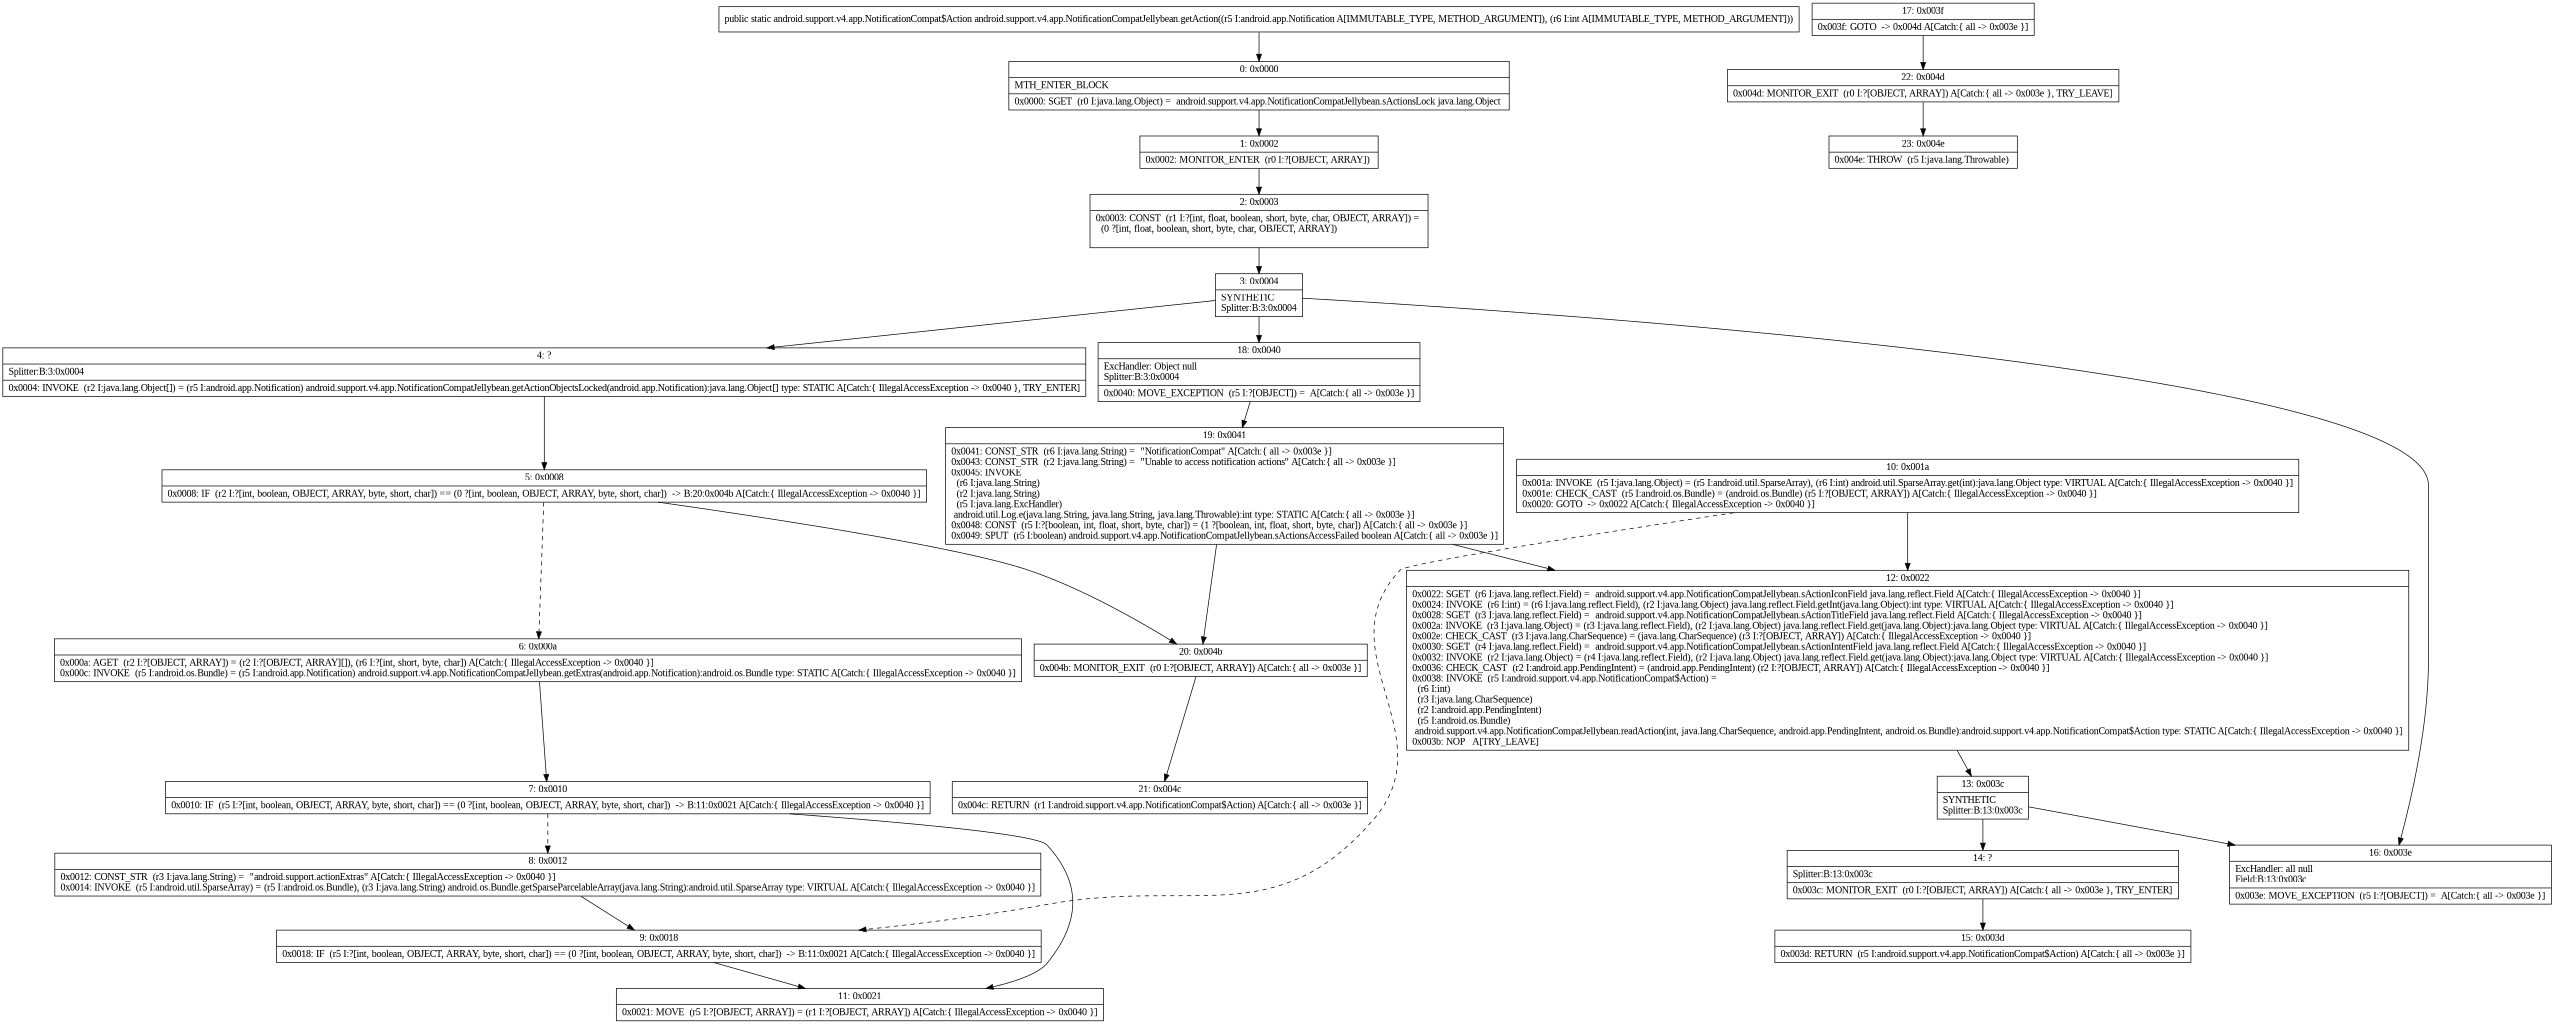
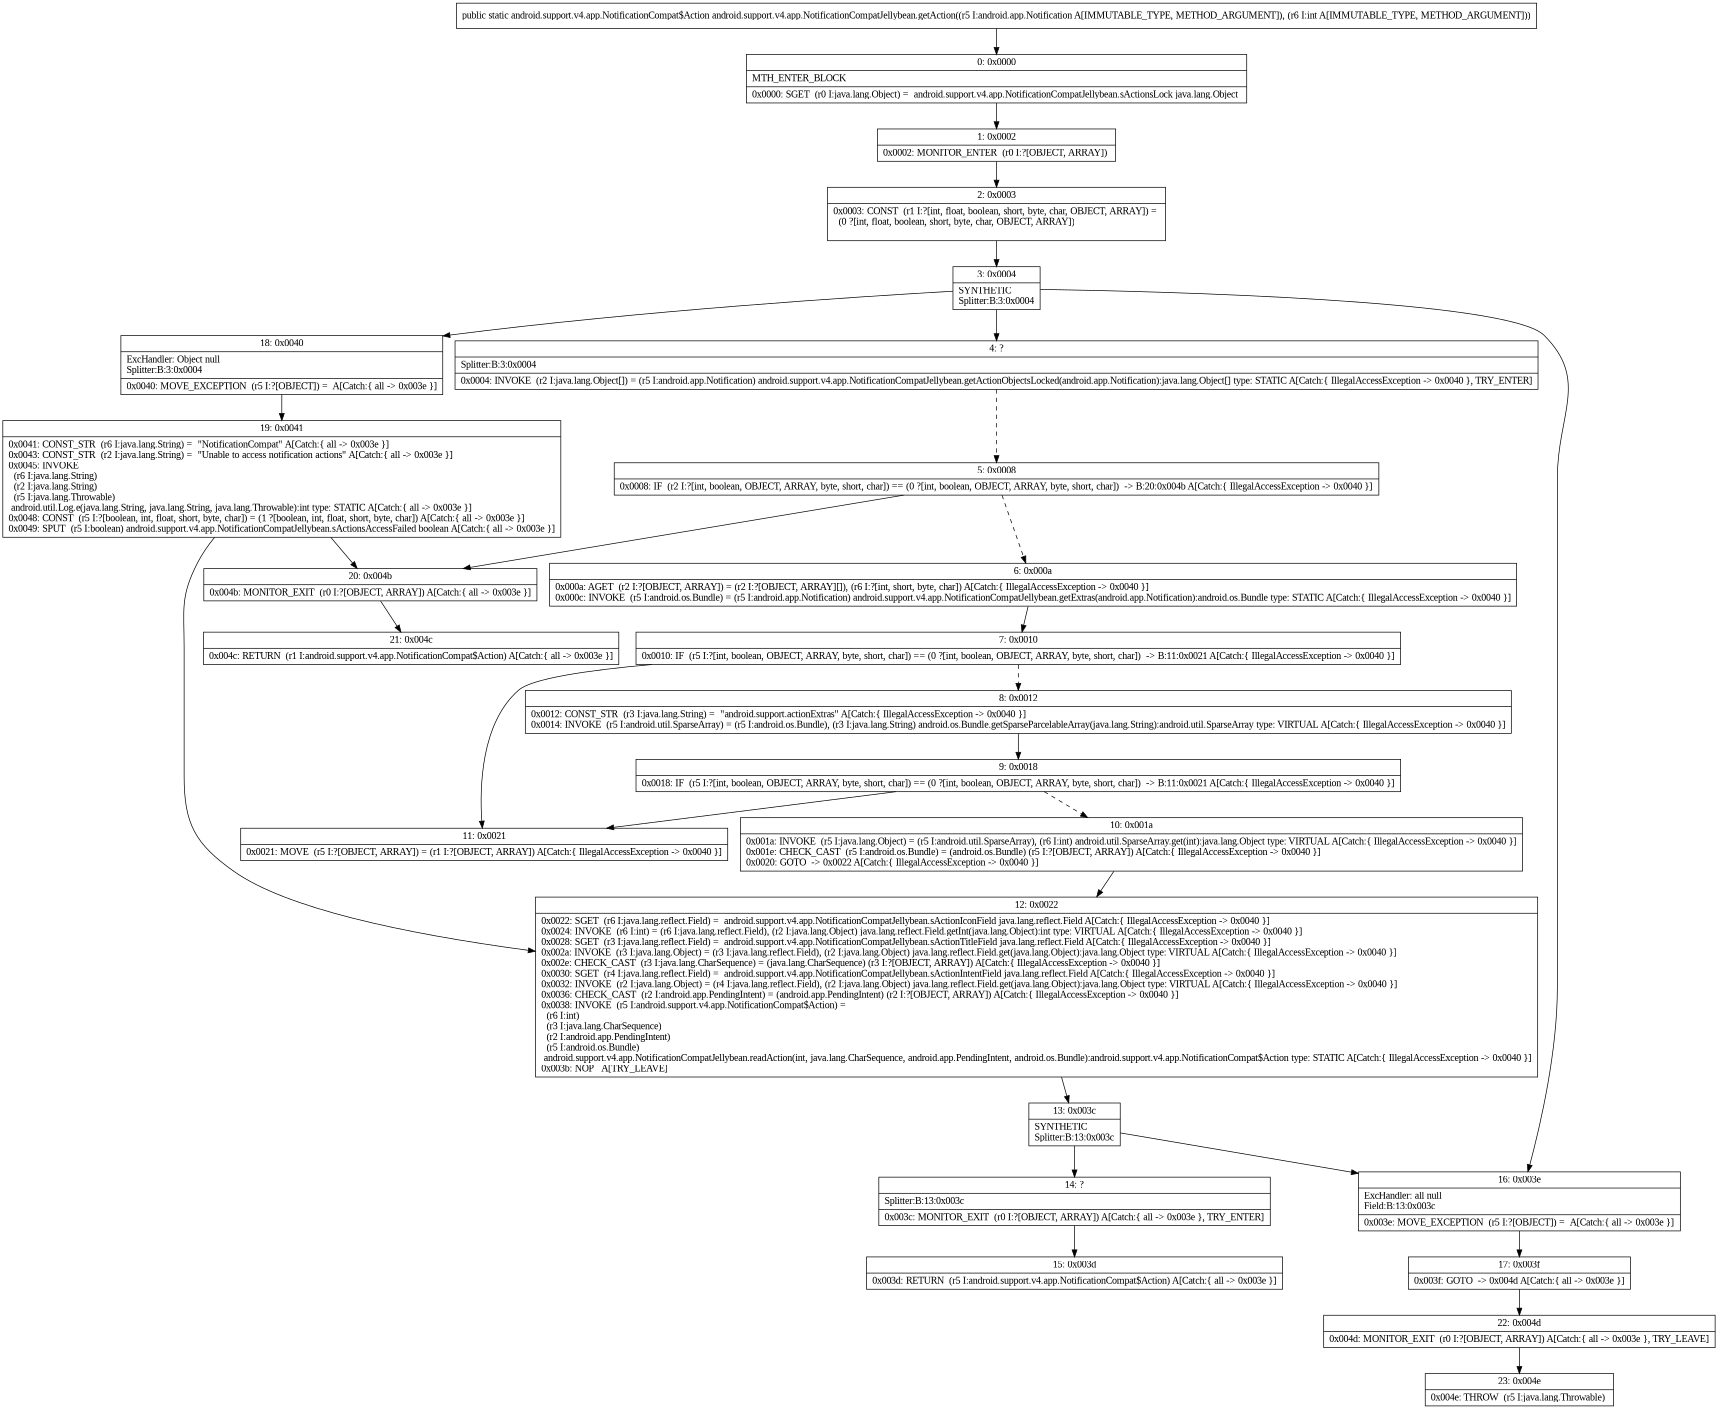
edge "4: ?" -> "5: 0x0008": style solid -> dashed
node "19: 0x0041": text "(r5 I:java.lang.ExcHandler)" -> "(r5 I:java.lang.Throwable)"
edge "10: 0x001a" -> "9: 0x0018": reversed
edge "16: 0x003e" -> "17: 0x003f": added
